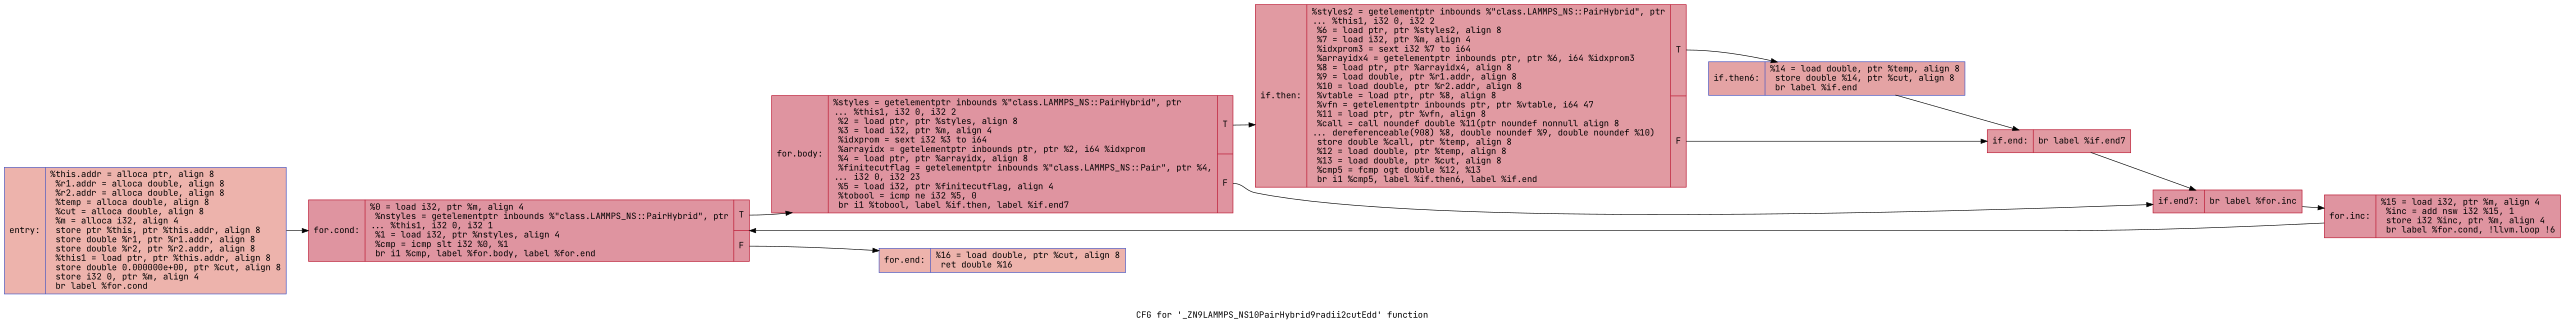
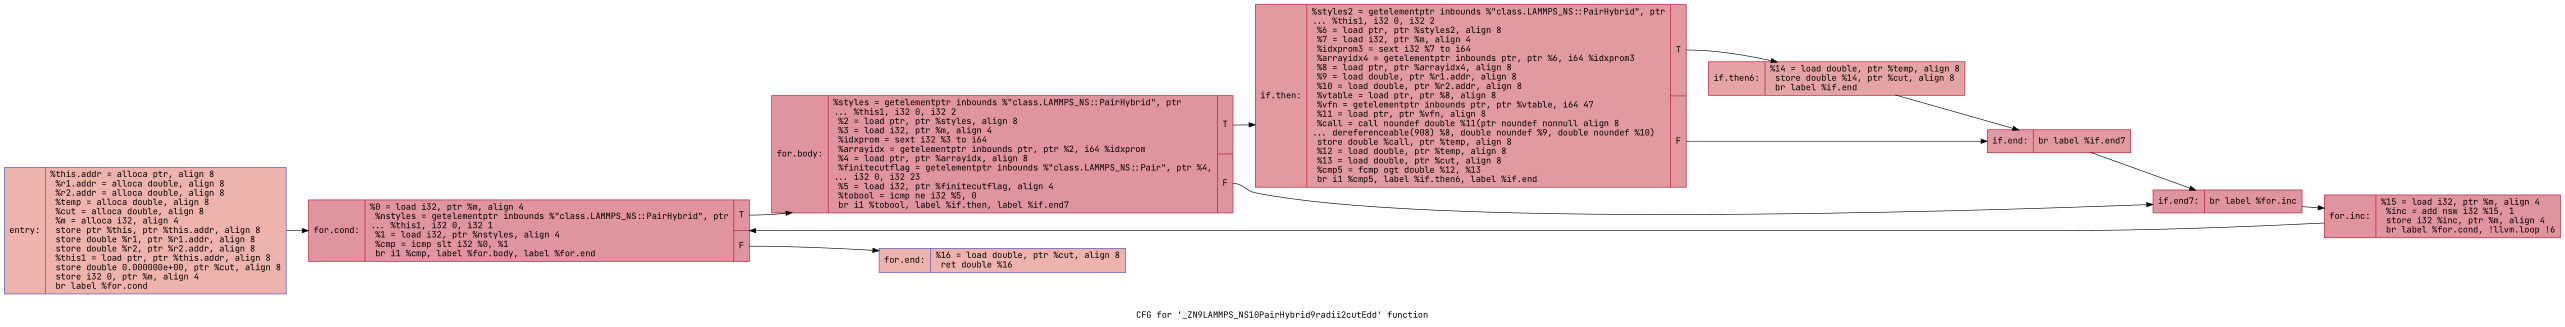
node "if.then6:": color #3d50c3ff -> #b70d28ff
